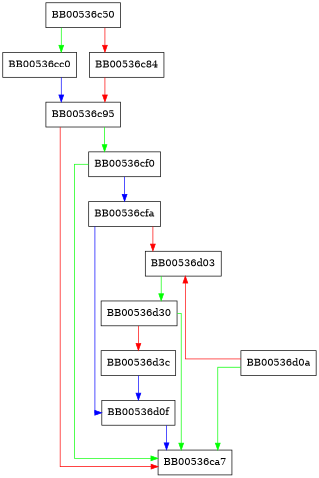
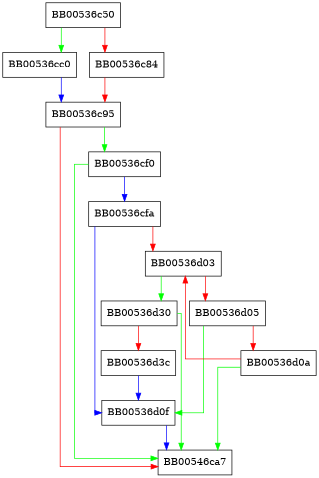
node "BB00536d05": added
node "BB00536ca7": label "BB00536ca7" -> "BB00546ca7"
